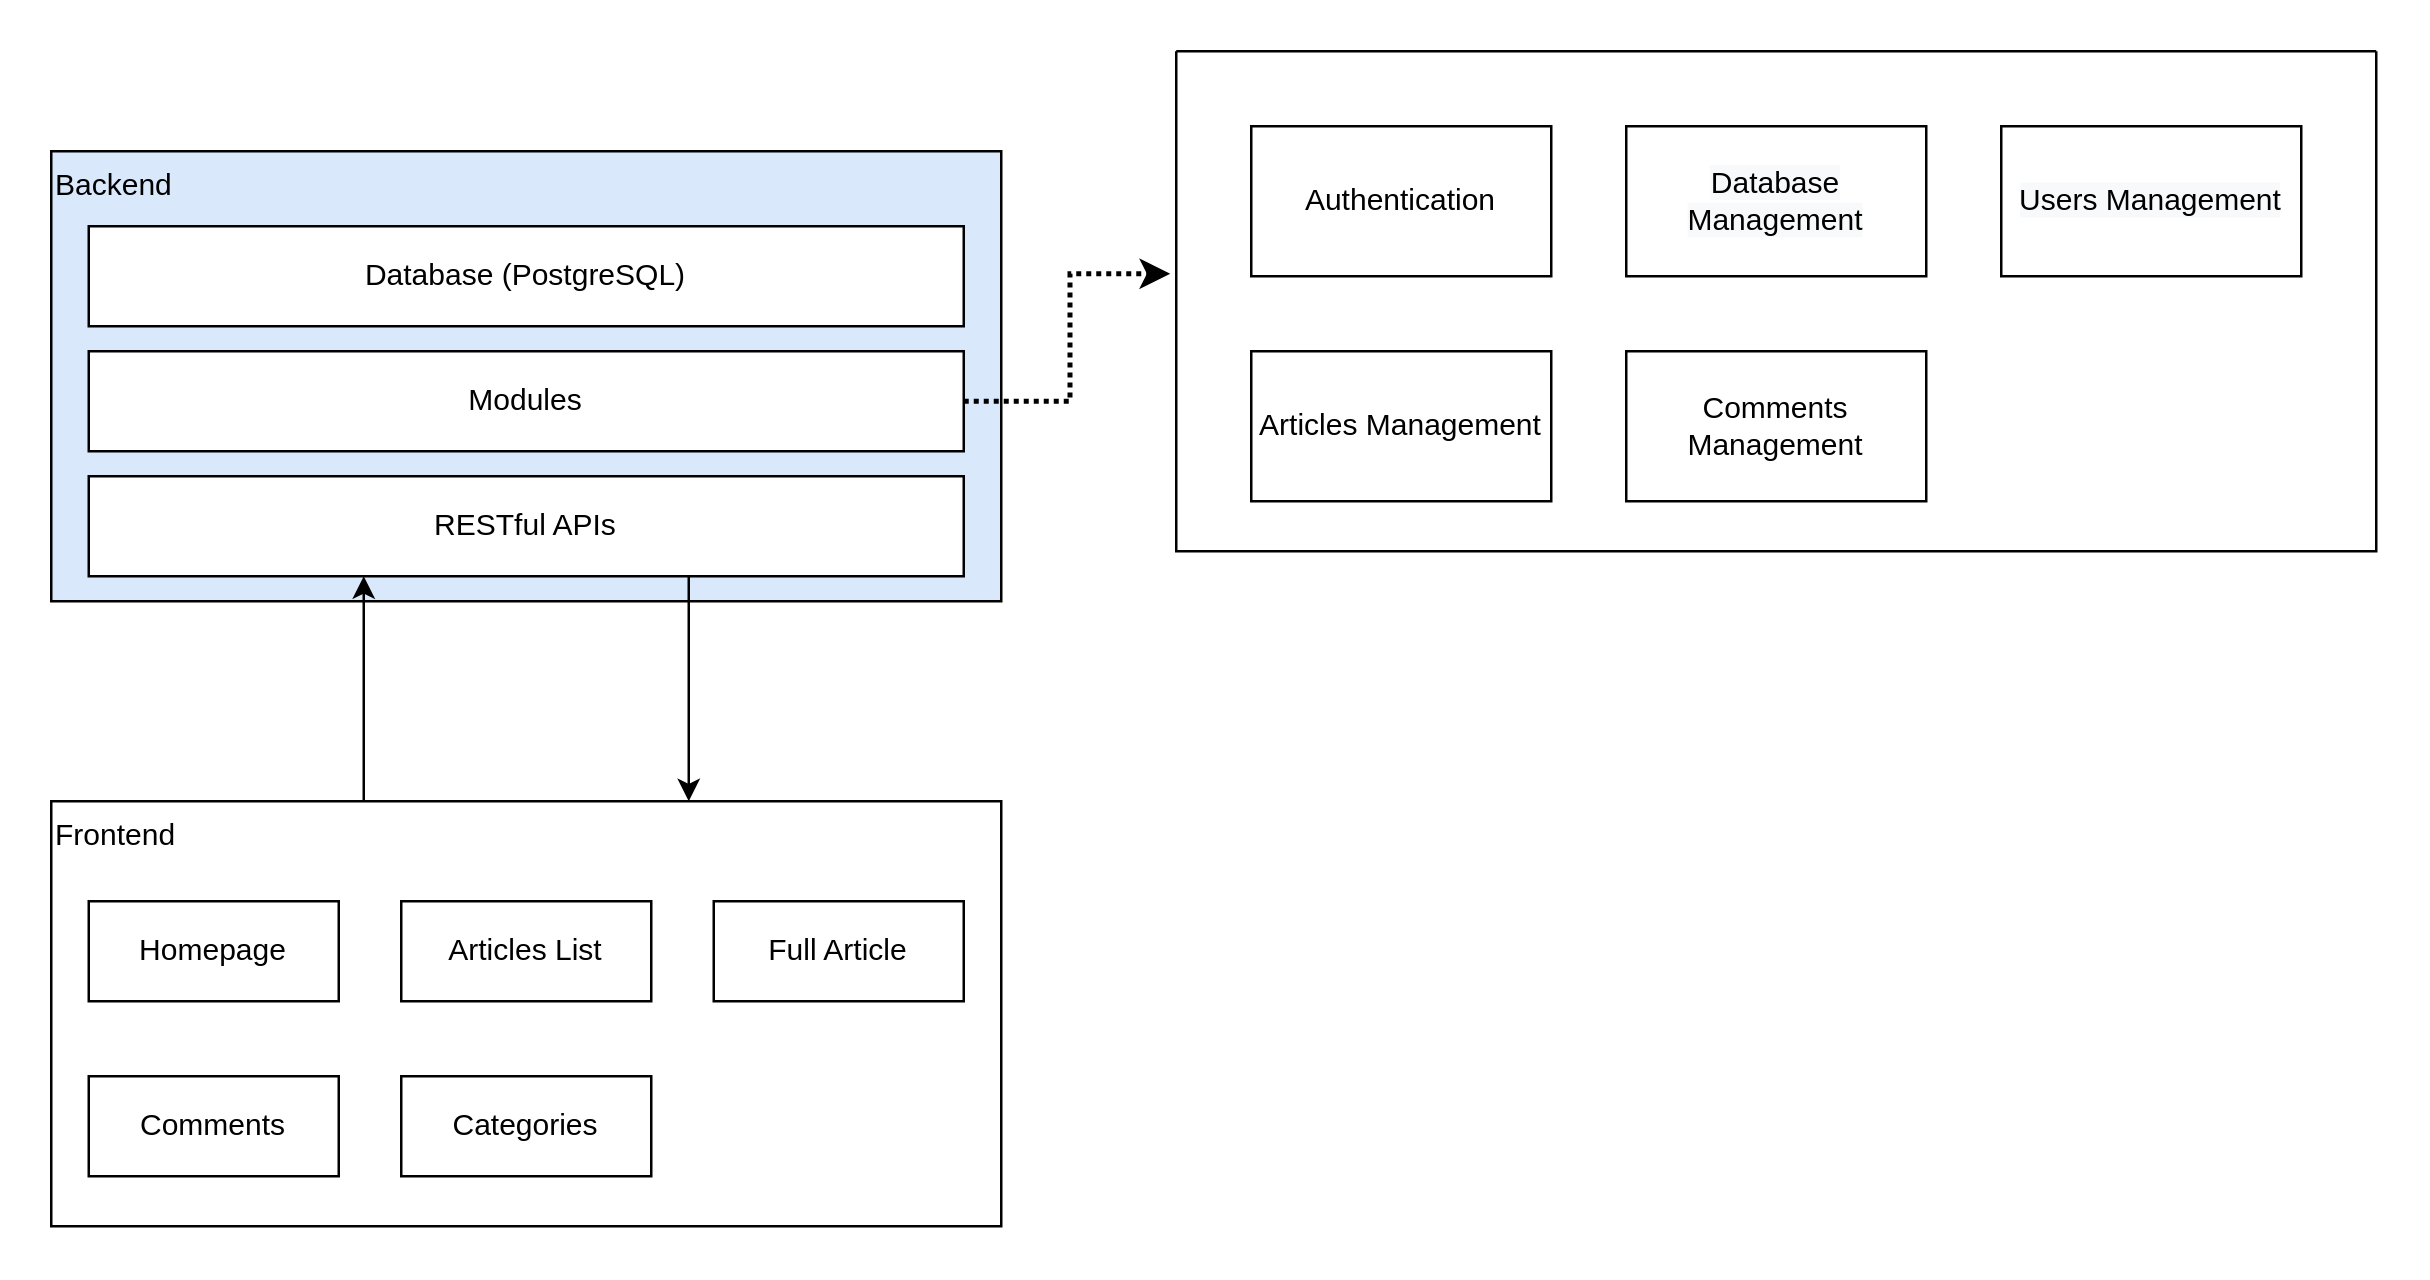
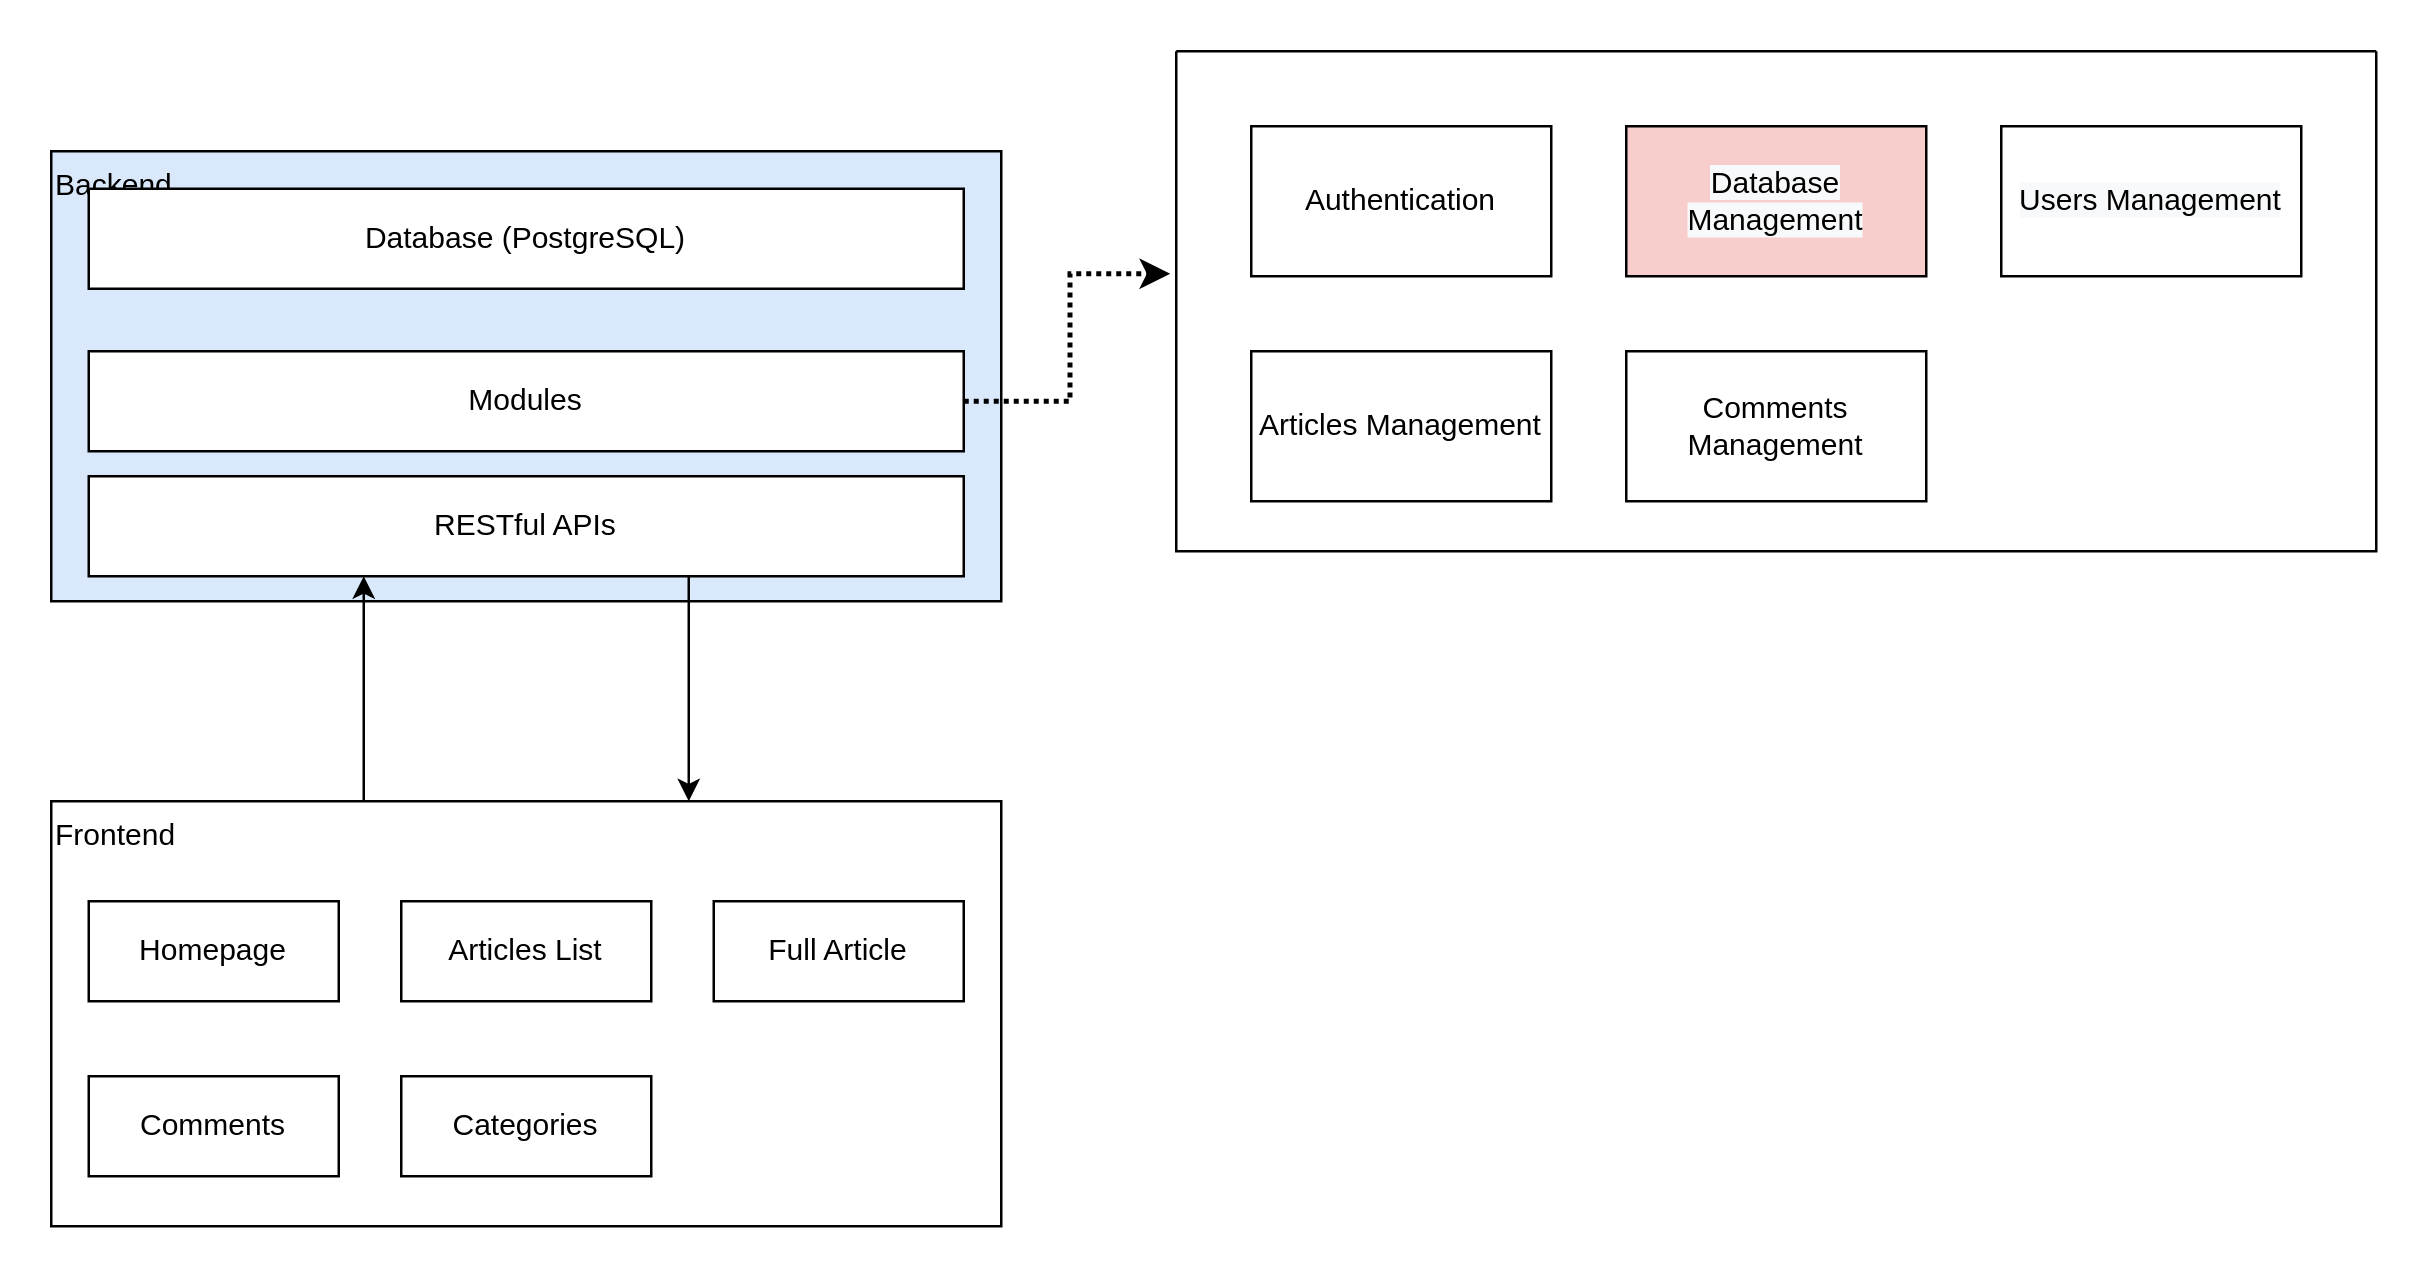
node "Database Management": fillcolor #ffffff -> #f8cecc
node "Database (PostgreSQL)": moved (526, 276) -> (526, 239)
